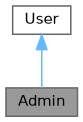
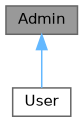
edge "Admin" -> "User": reversed
